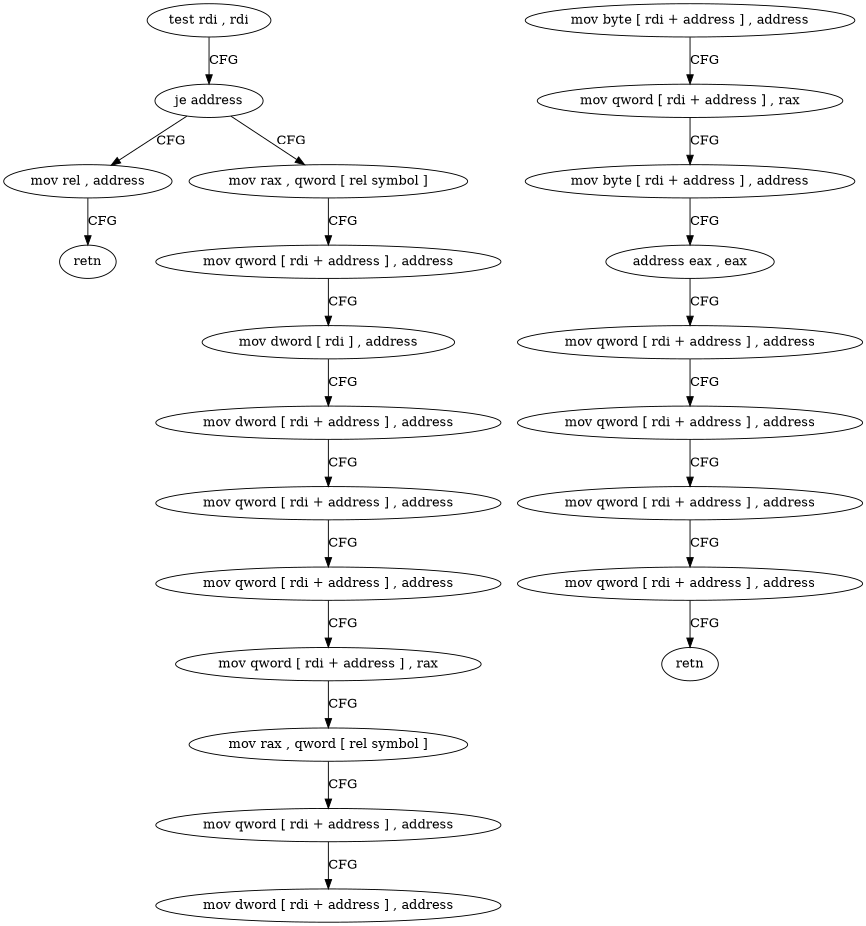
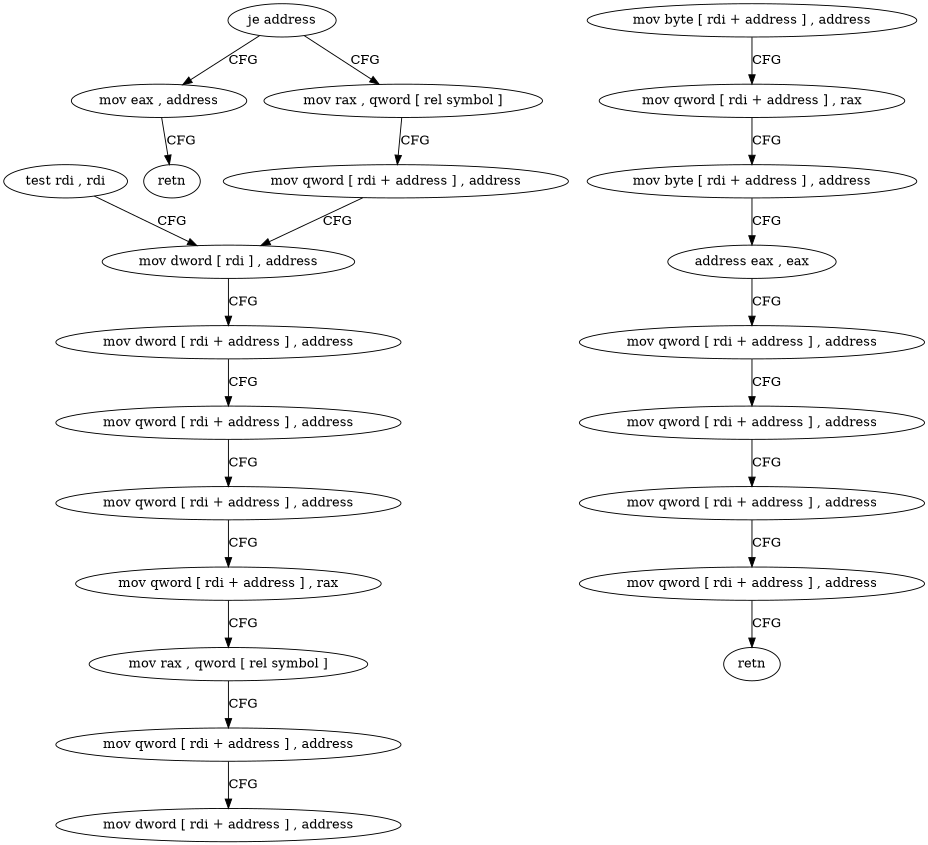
edge "test rdi , rdi" -> "je address": now "test rdi , rdi" -> "mov dword [ rdi ] , address"
node "mov rel , address": label "mov rel , address" -> "mov eax , address"
